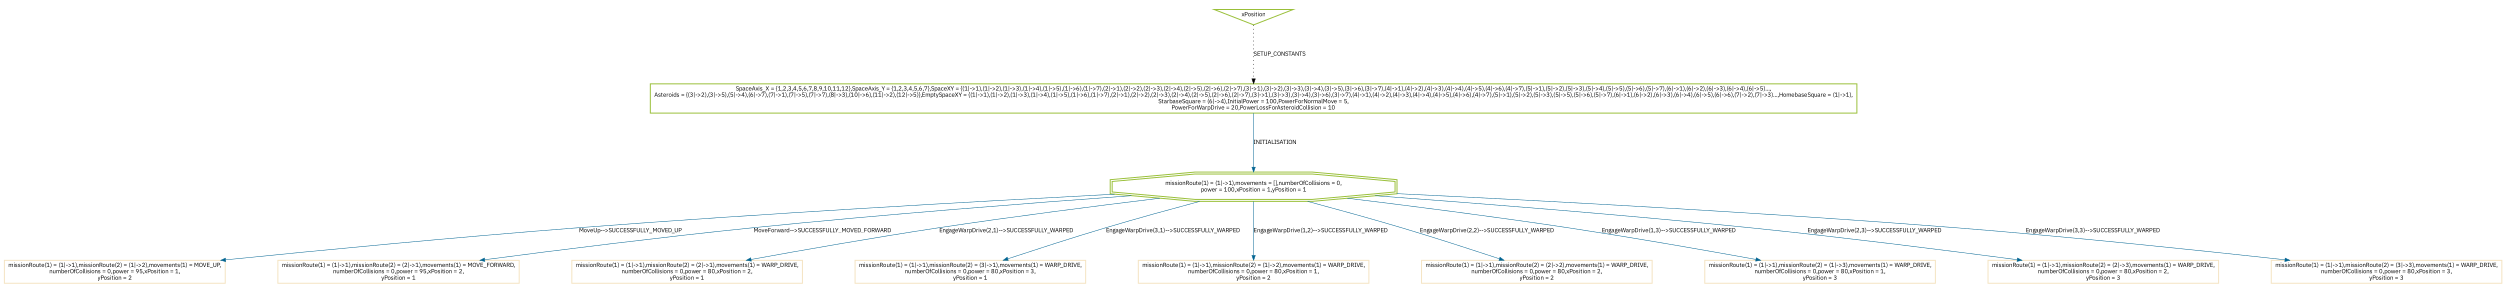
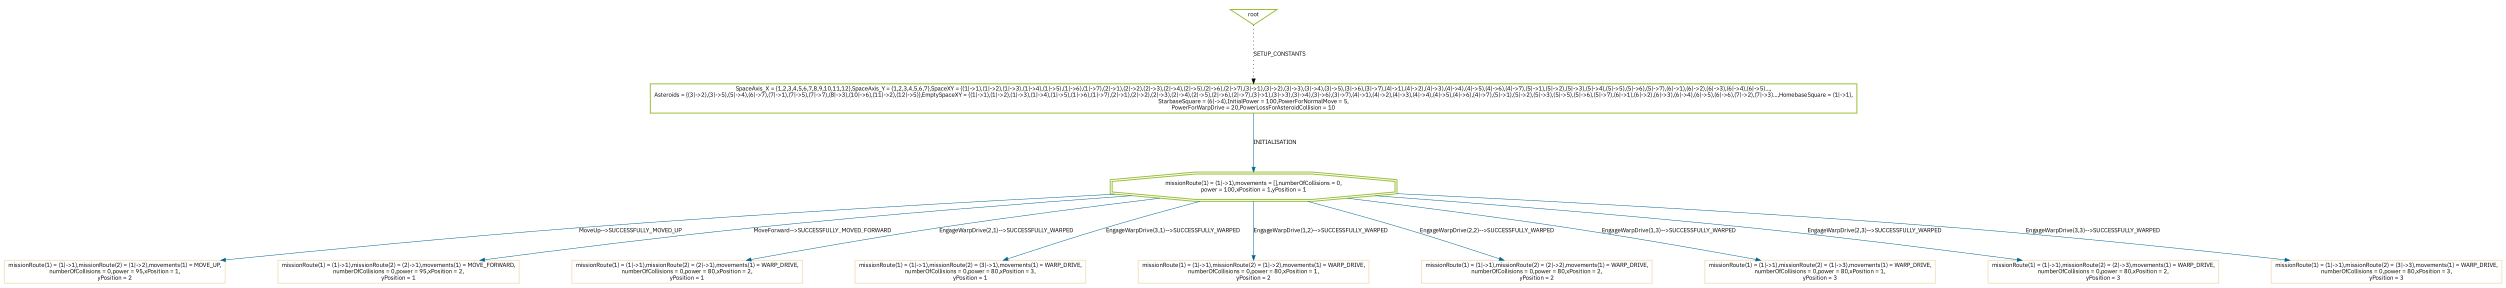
node "xPosition": label "xPosition" -> "root"
